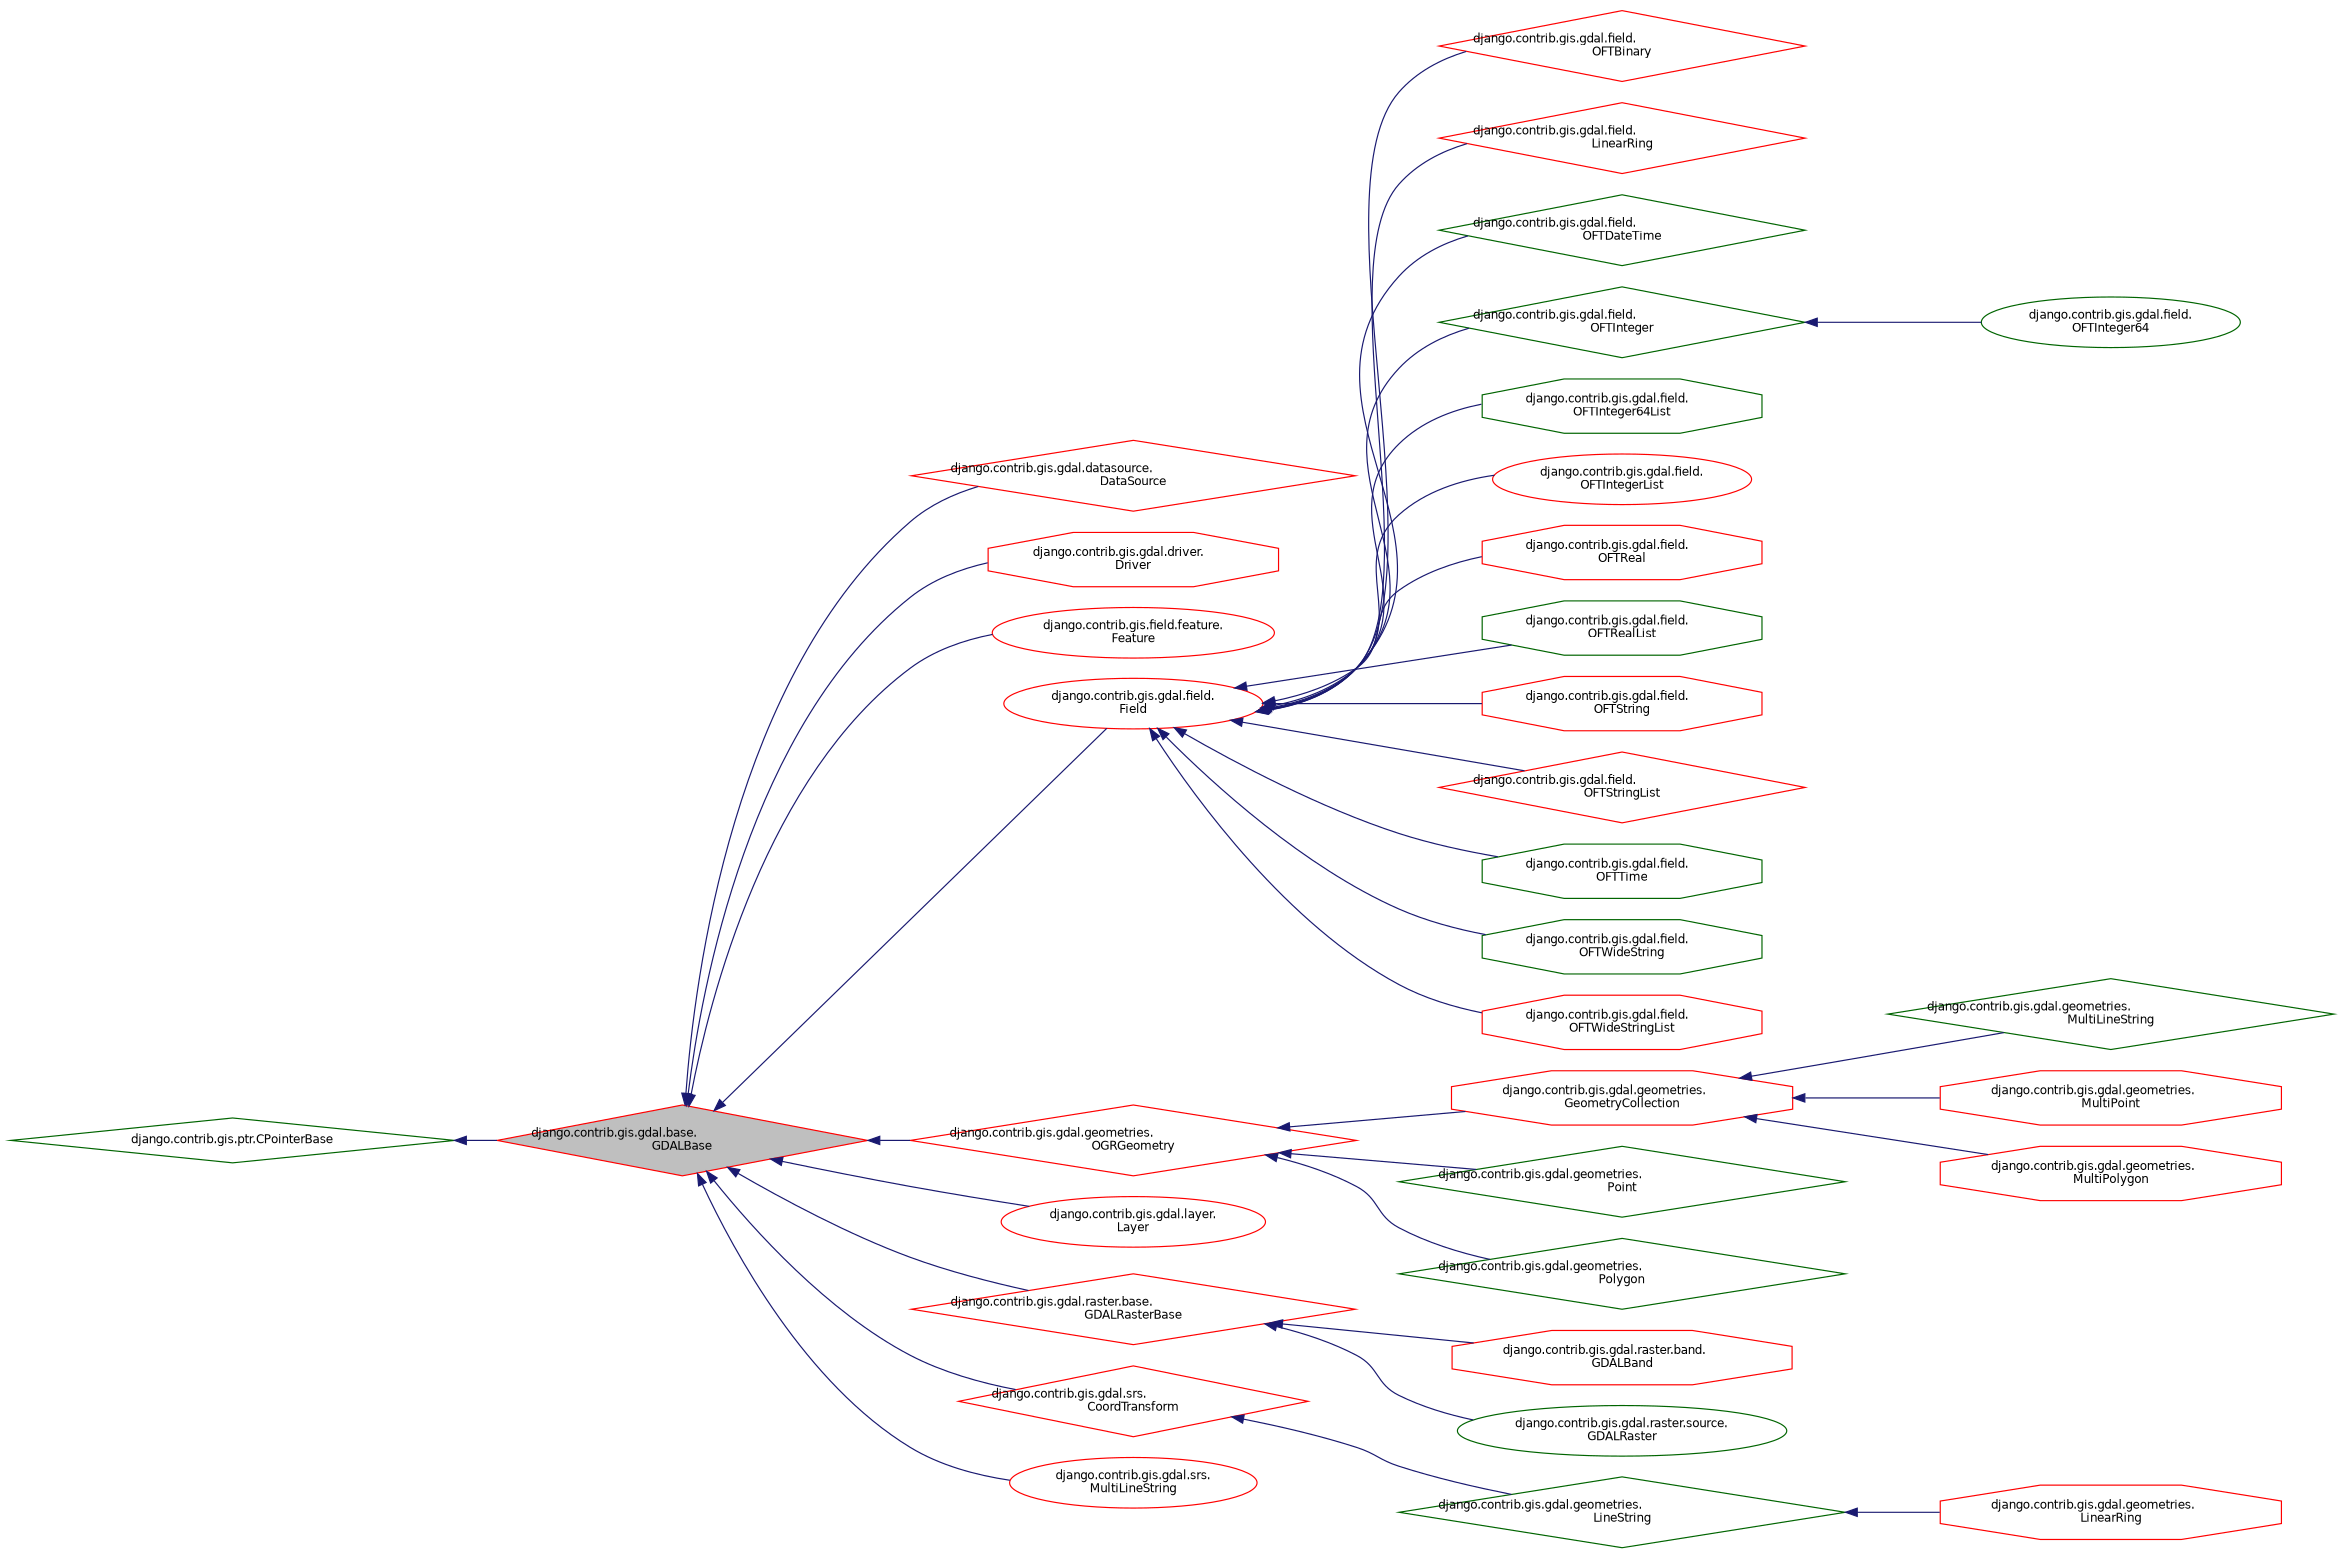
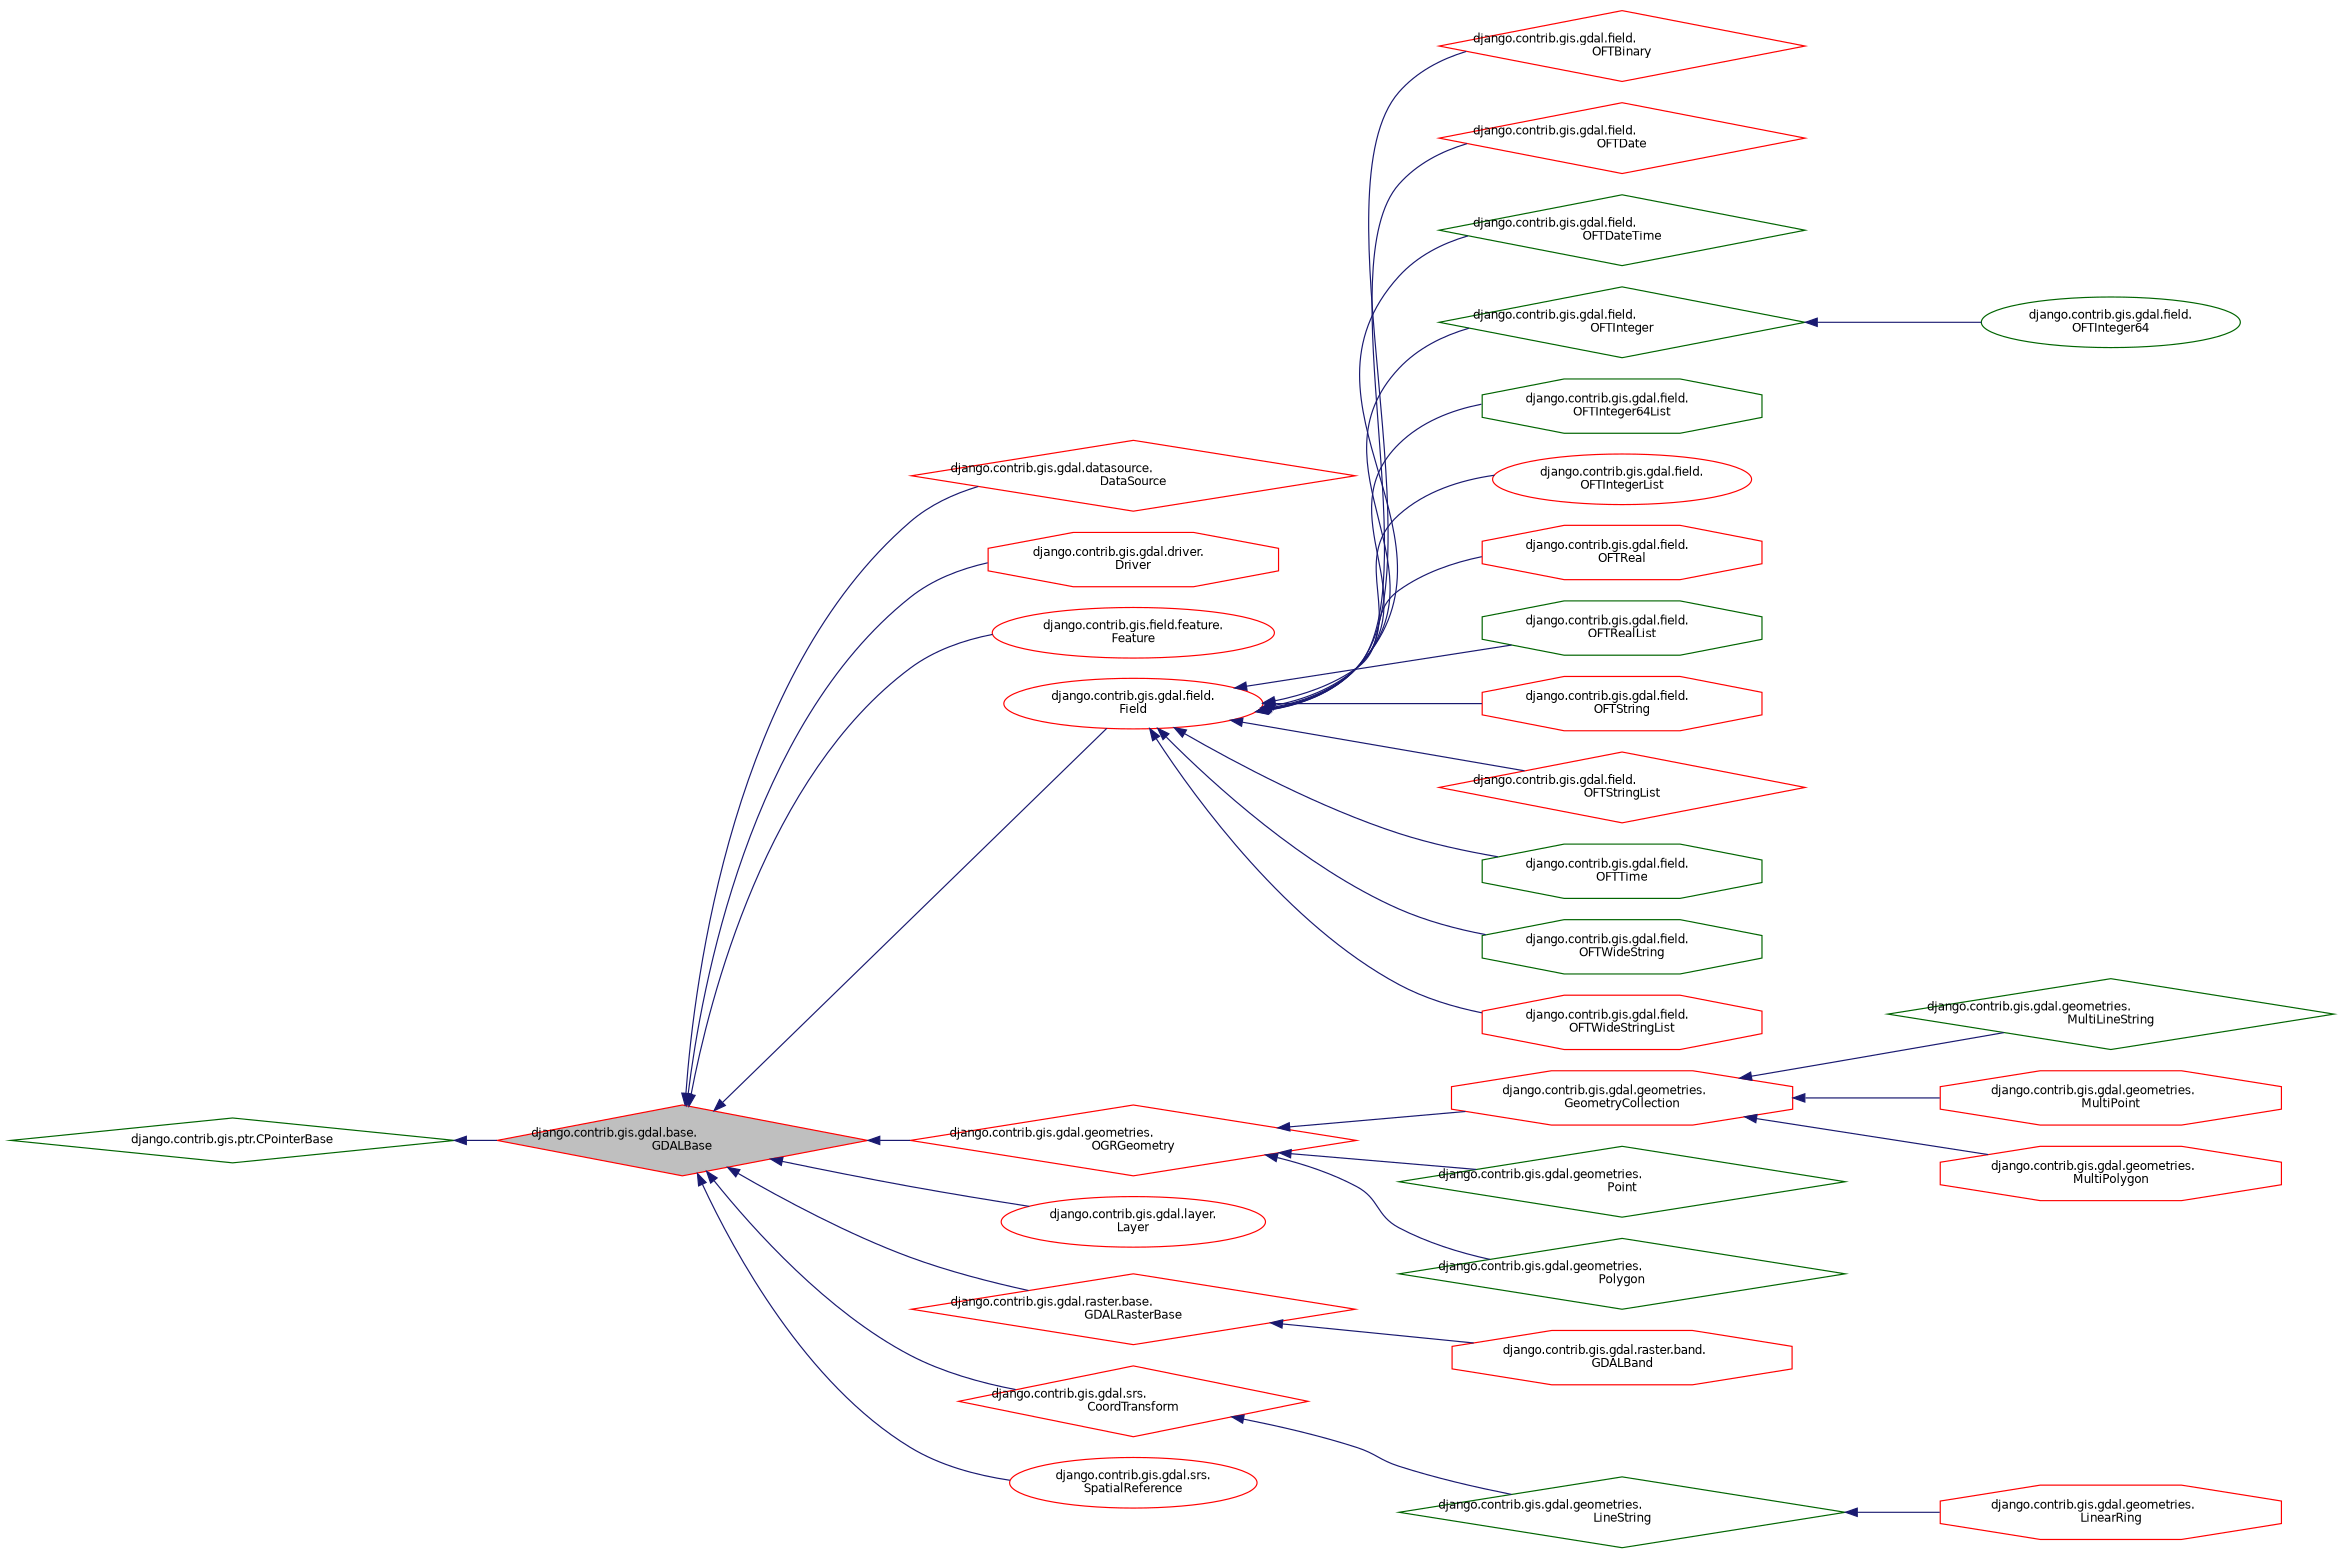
node "django.contrib.gis.gdal.field. LinearRing": label "django.contrib.gis.gdal.field. LinearRing" -> "django.contrib.gis.gdal.field. OFTDate"
node "django.contrib.gis.gdal.raster.source. GDALRaster": removed
node "django.contrib.gis.gdal.srs. MultiLineString": label "django.contrib.gis.gdal.srs. MultiLineString" -> "django.contrib.gis.gdal.srs. SpatialReference"
